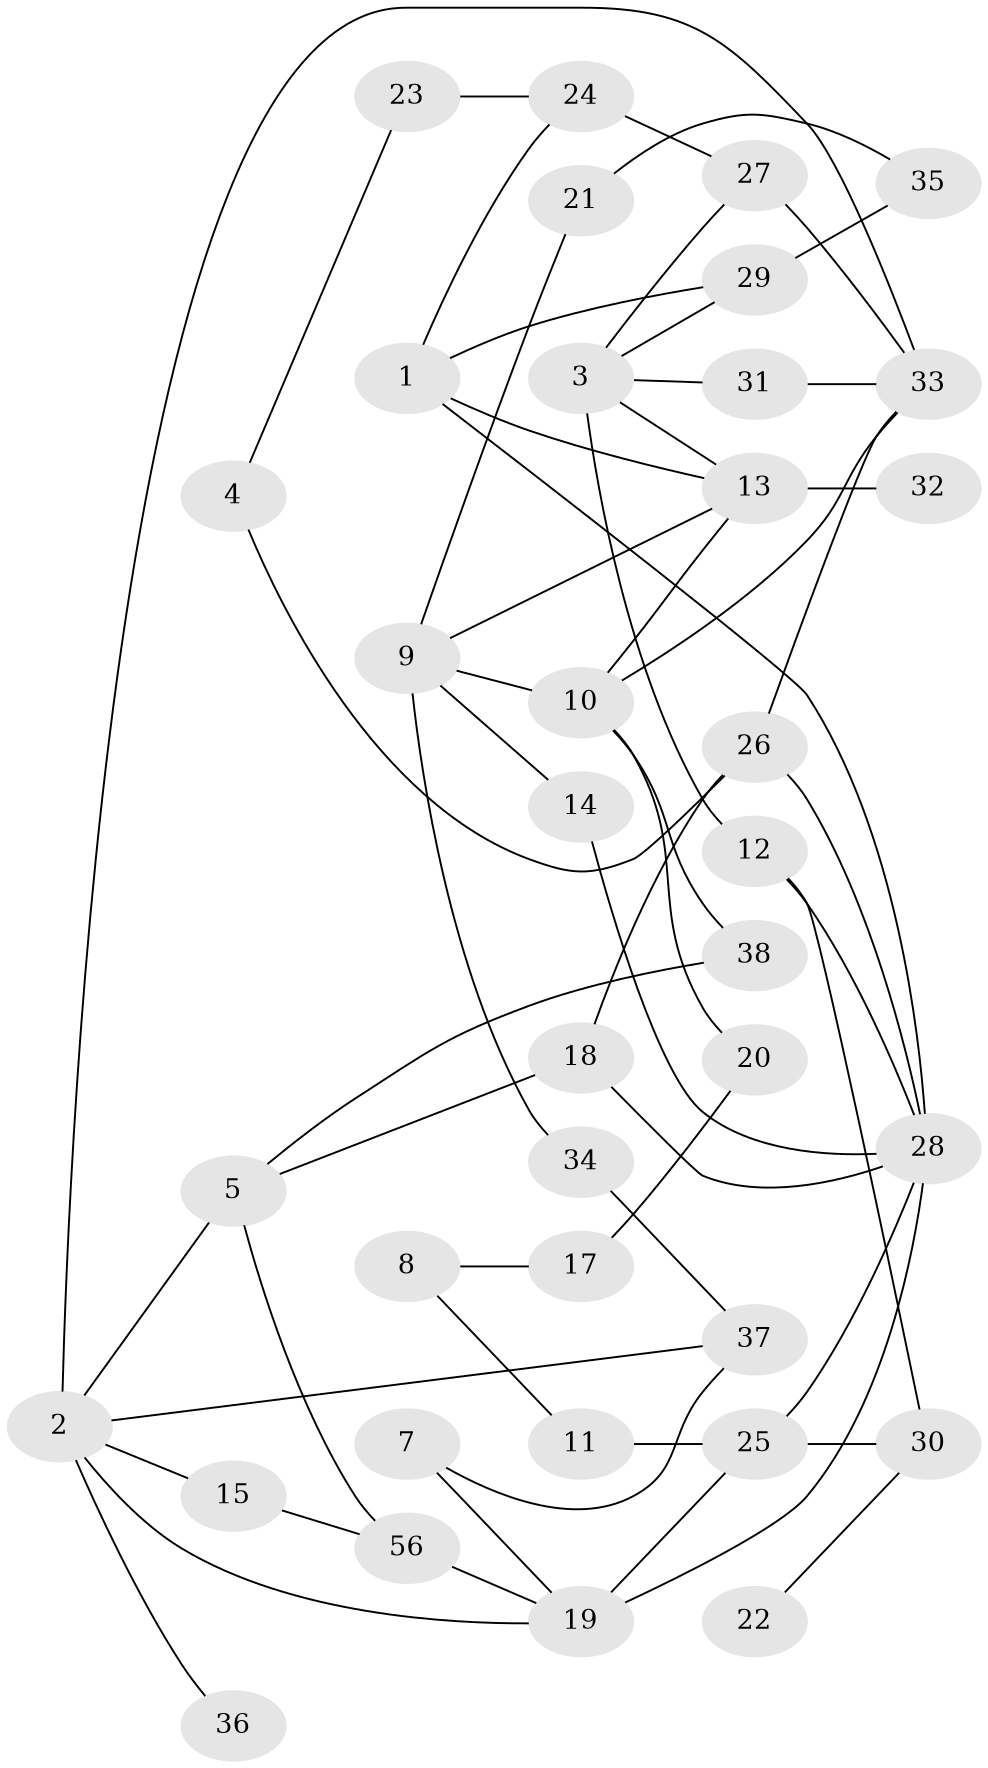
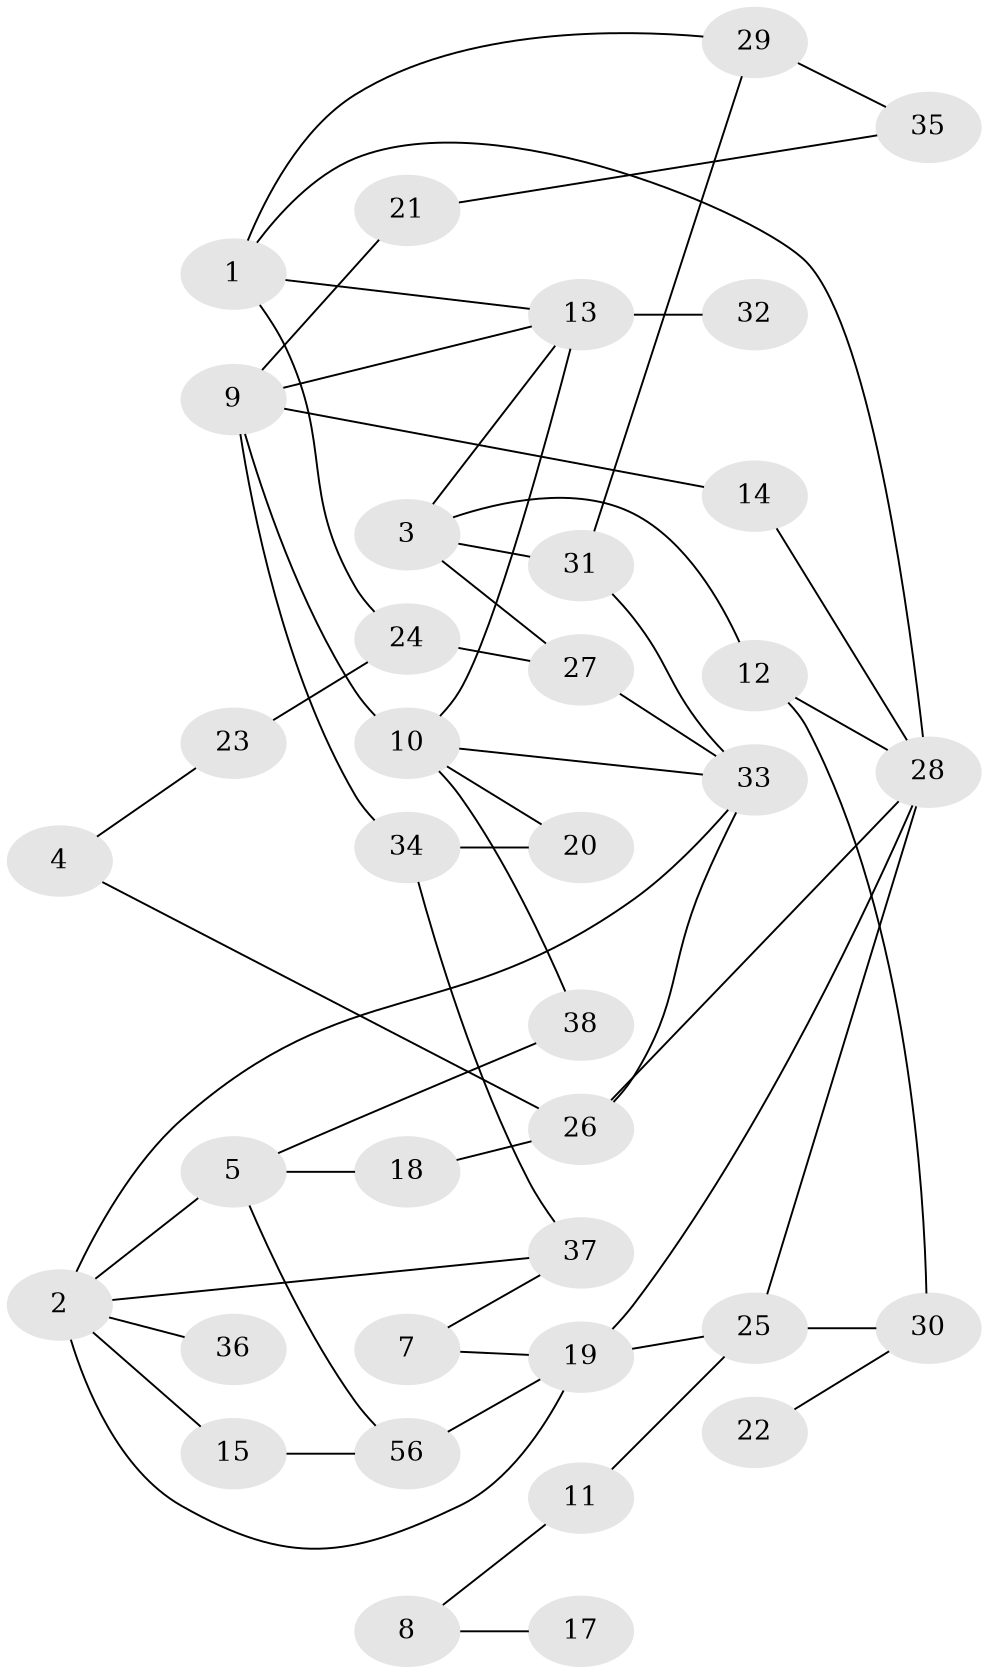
edge "29" -- "3": now "29" -- "31"
edge "20" -- "17": now "20" -- "34"
edge "18" -- "28": removed
